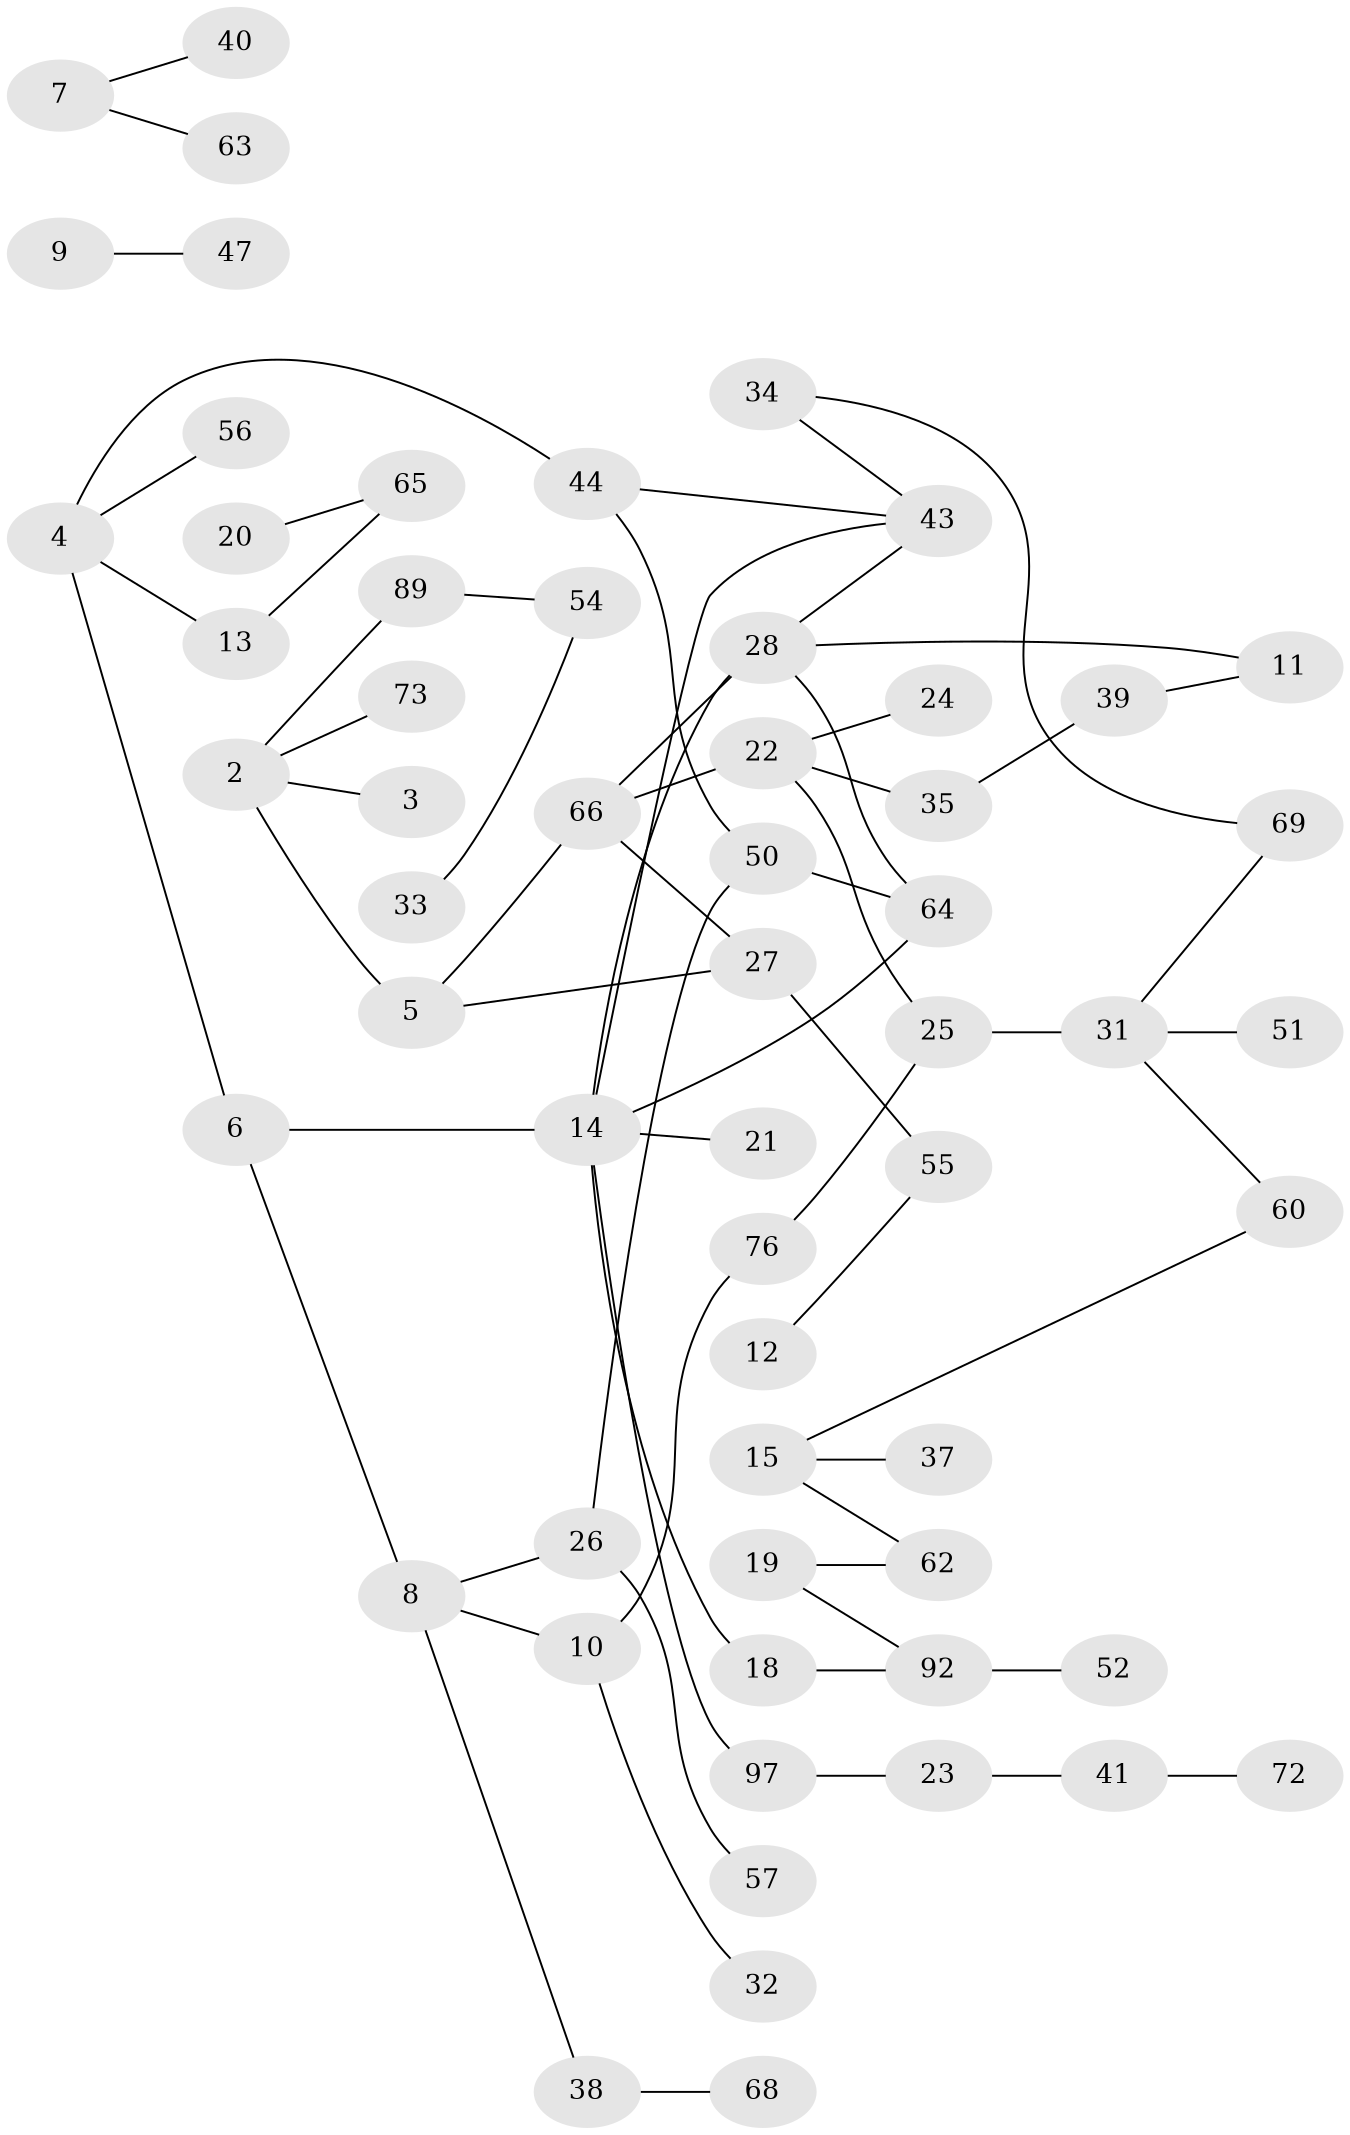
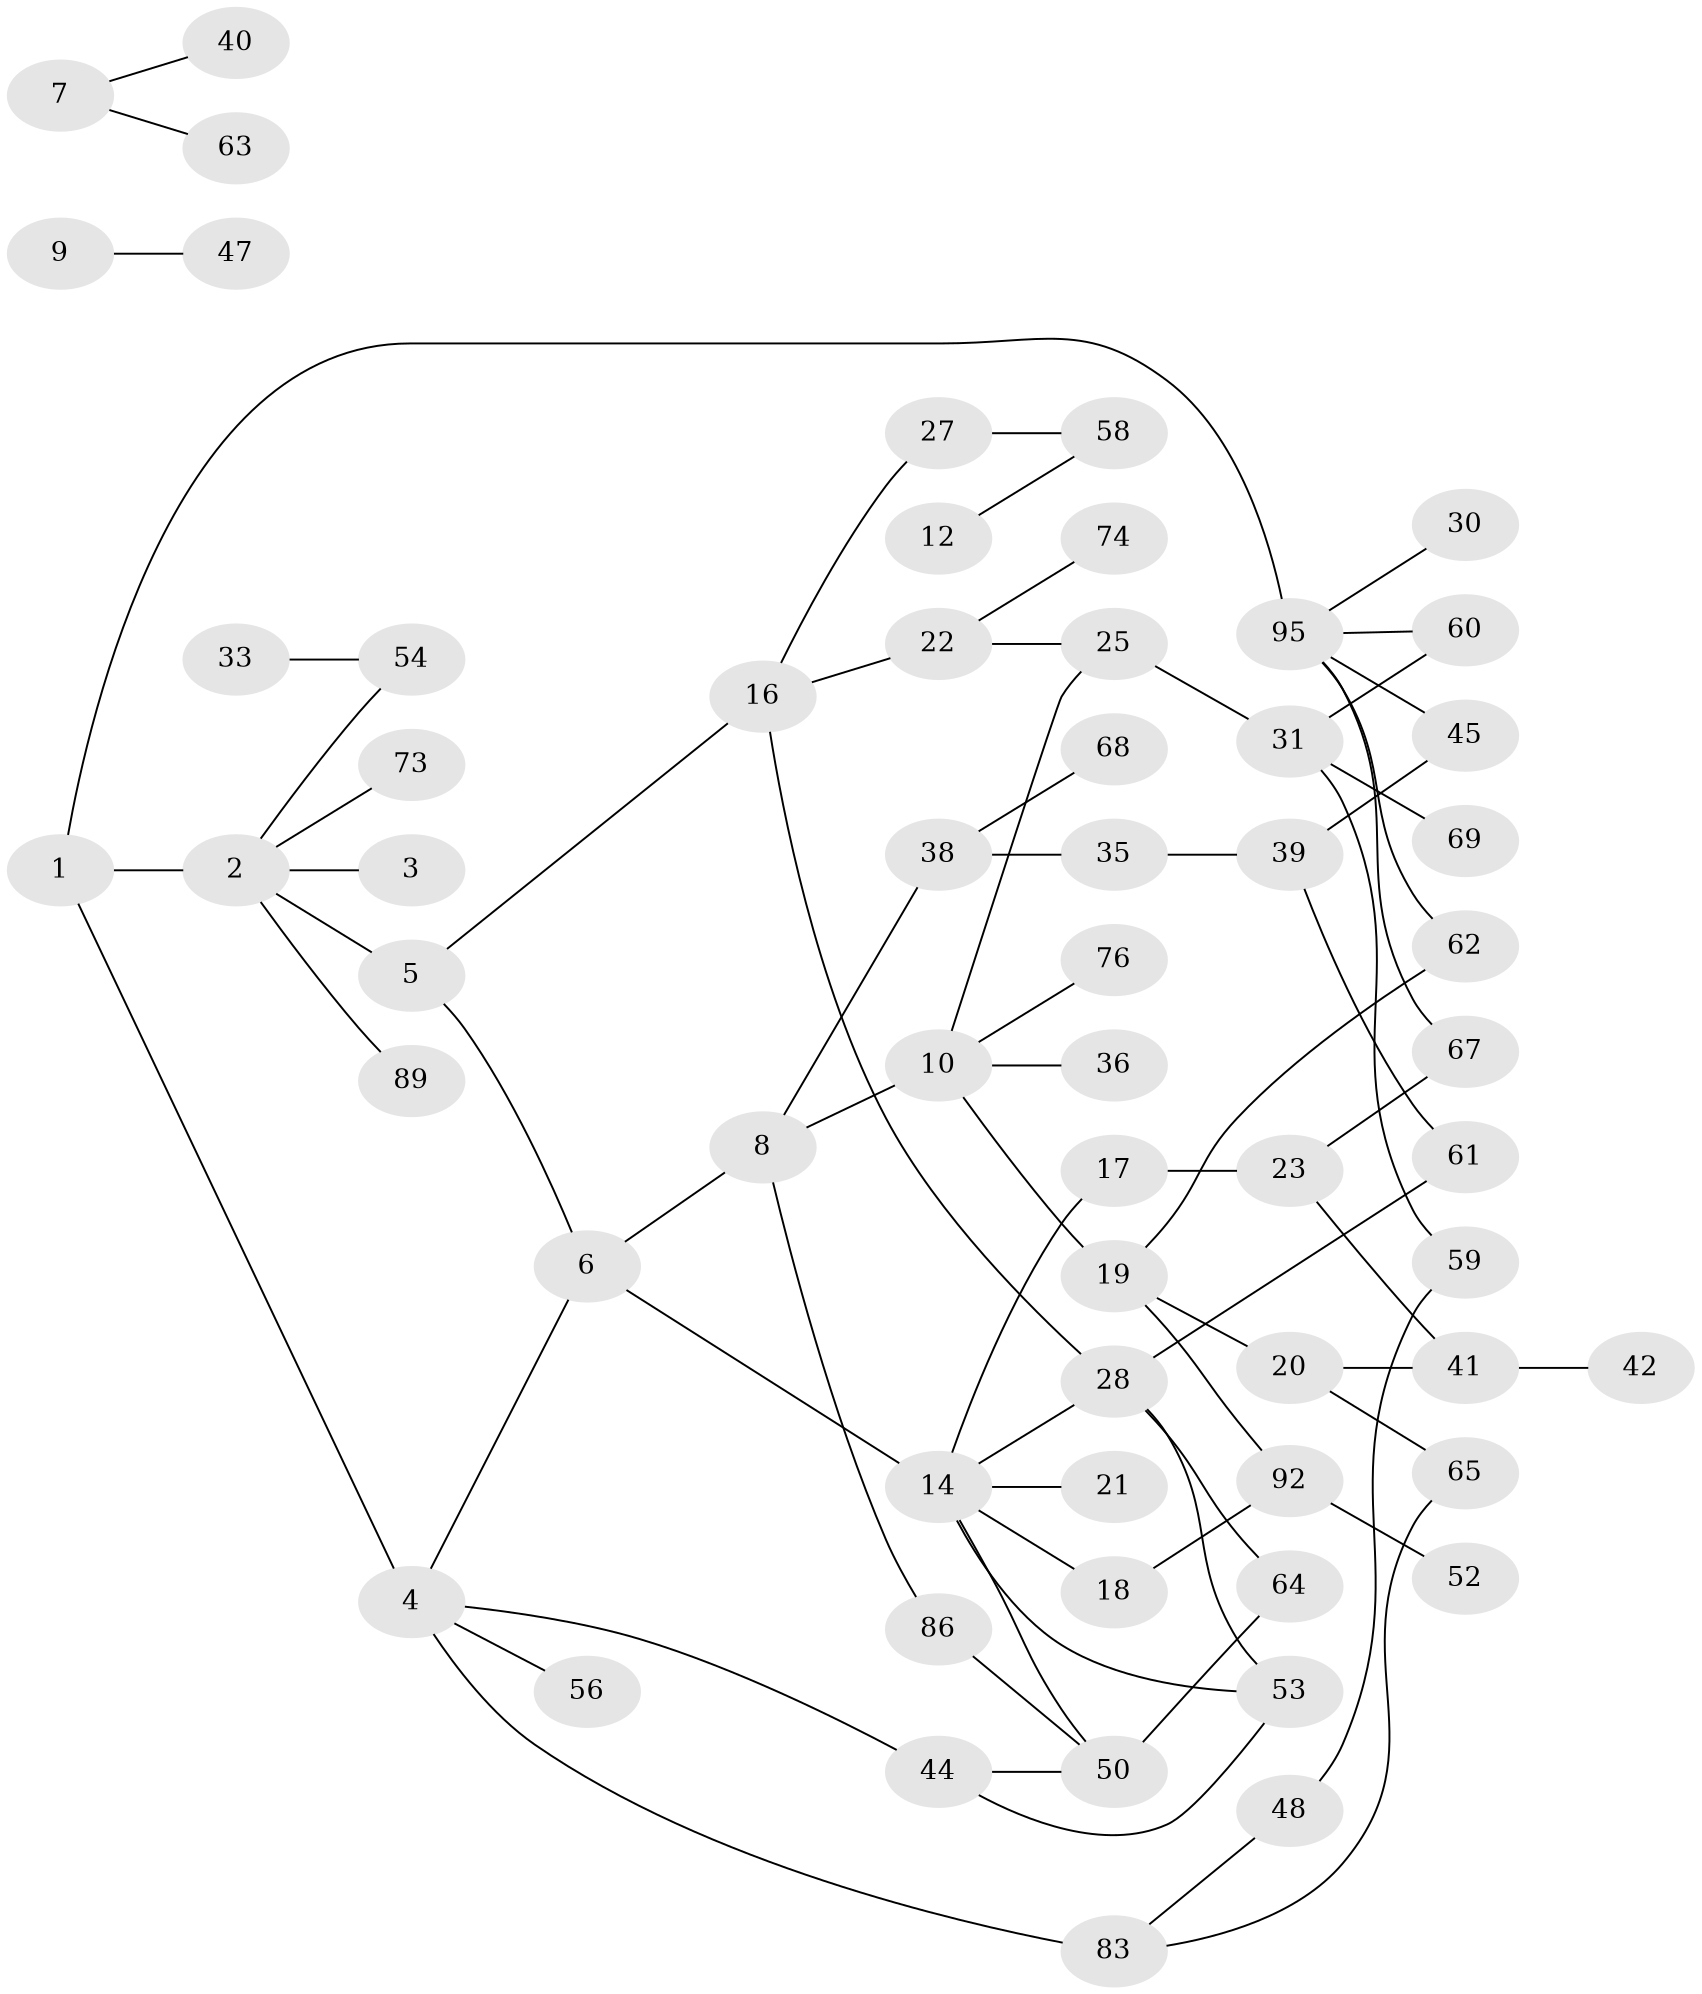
node "34": removed
node "43": label "43" -> "53"
edge "89" -- "54": now "2" -- "54"
node "13": label "13" -> "83"
node "11": label "11" -> "61"
node "24": label "24" -> "74"
node "45": added
edge "22" -- "35": now "38" -- "35"
node "66": label "66" -> "16"
node "1": added
edge "27" -- "5": now "6" -- "5"
node "51": label "51" -> "59"
edge "64" -- "14": now "50" -- "14"
node "67": added
edge "25" -- "76": now "25" -- "10"
node "55": label "55" -> "58"
edge "10" -- "19": added
edge "19" -- "20": added
edge "20" -- "41": added
node "15": label "15" -> "95"
node "37": label "37" -> "30"
node "26": label "26" -> "86"
node "97": label "97" -> "17"
node "72": label "72" -> "42"
node "48": added
node "57": removed
node "32": label "32" -> "36"
